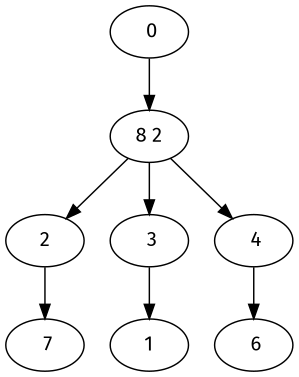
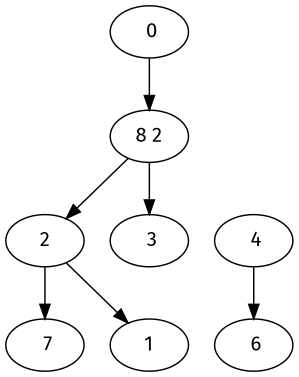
edge "8 2" -> "4": removed
edge "3" -> "1": now "2" -> "1"
